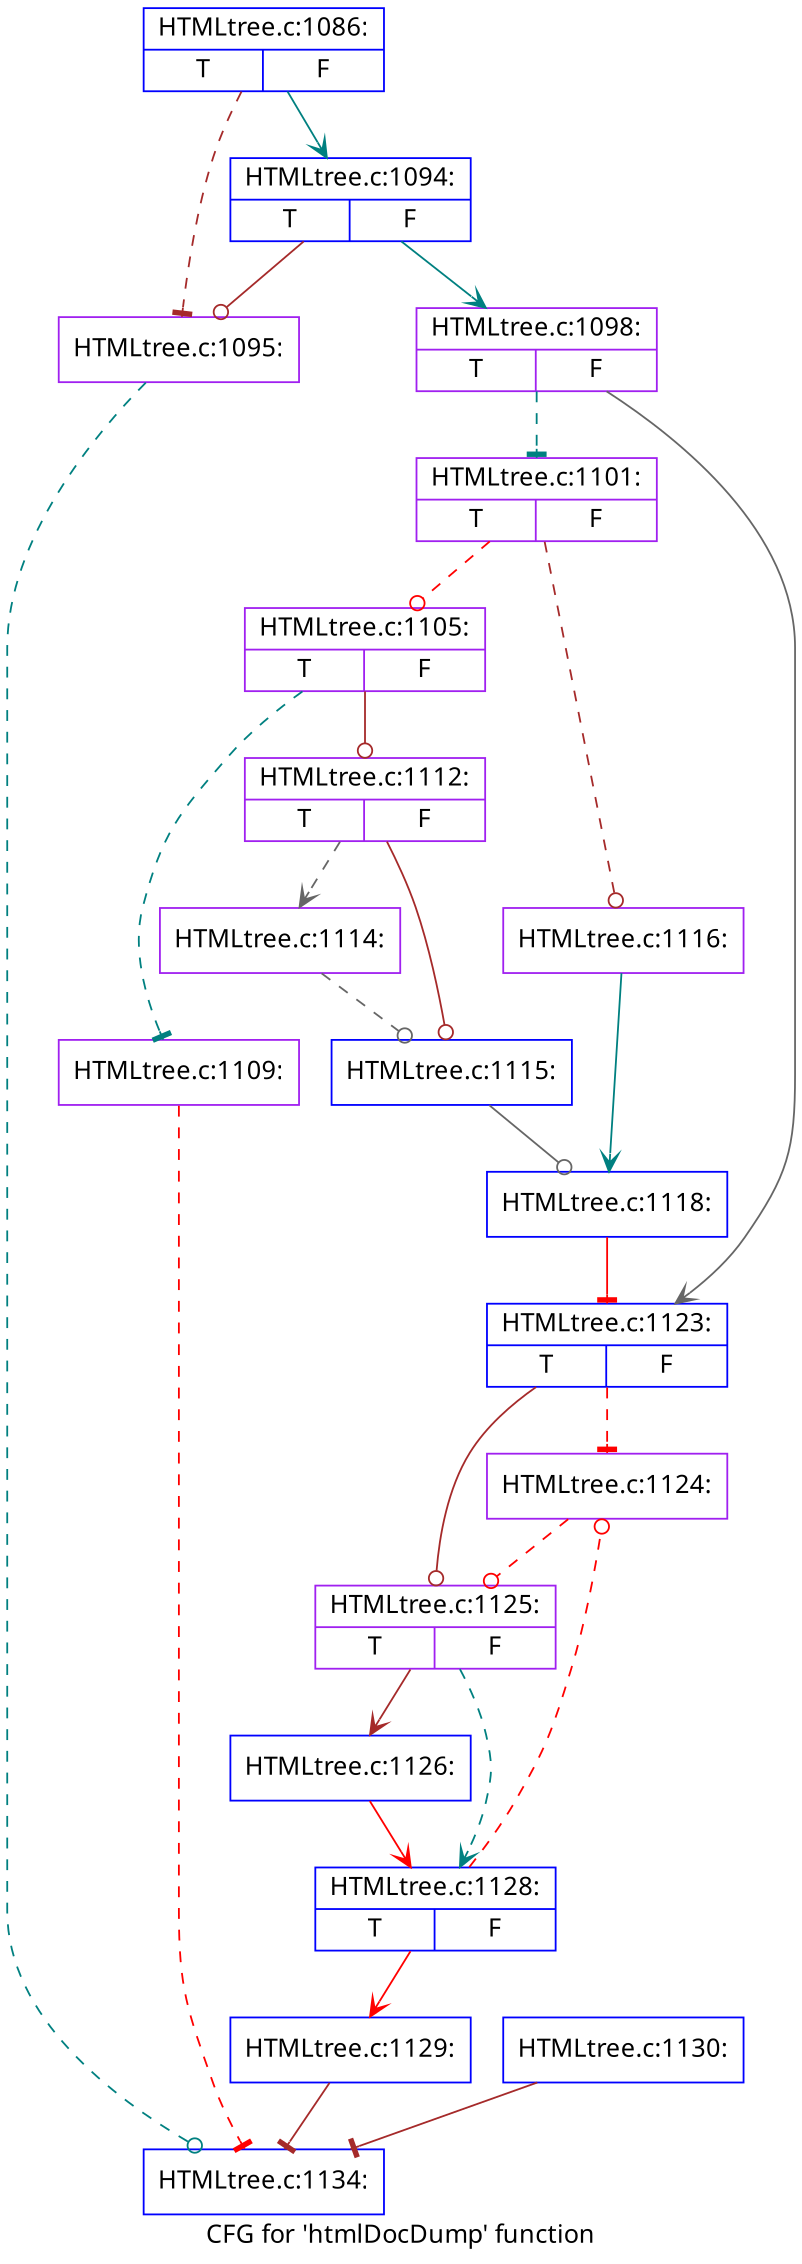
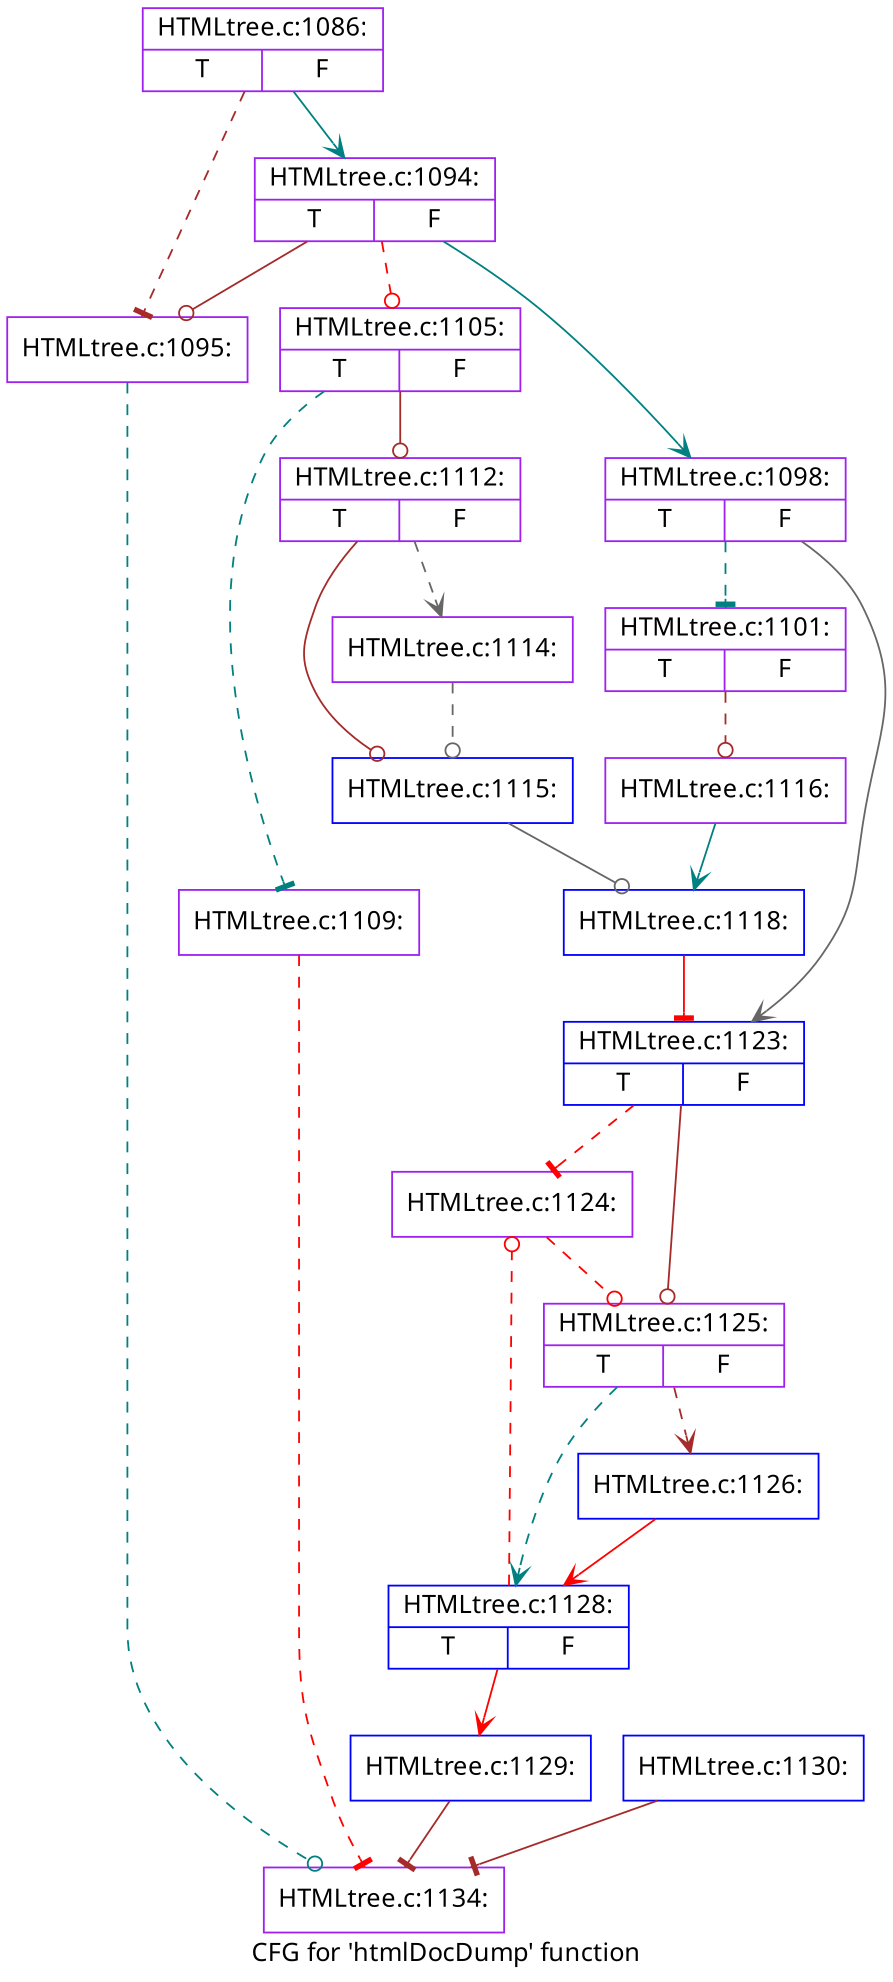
node "HTMLtree.c:1086:": color blue -> purple
node "HTMLtree.c:1094:": color blue -> purple
edge "HTMLtree.c:1101:" -> "HTMLtree.c:1105:": now "HTMLtree.c:1094:" -> "HTMLtree.c:1105:"
edge "HTMLtree.c:1125:" -> "HTMLtree.c:1126:": style solid -> dashed
node "HTMLtree.c:1134:": color blue -> purple
